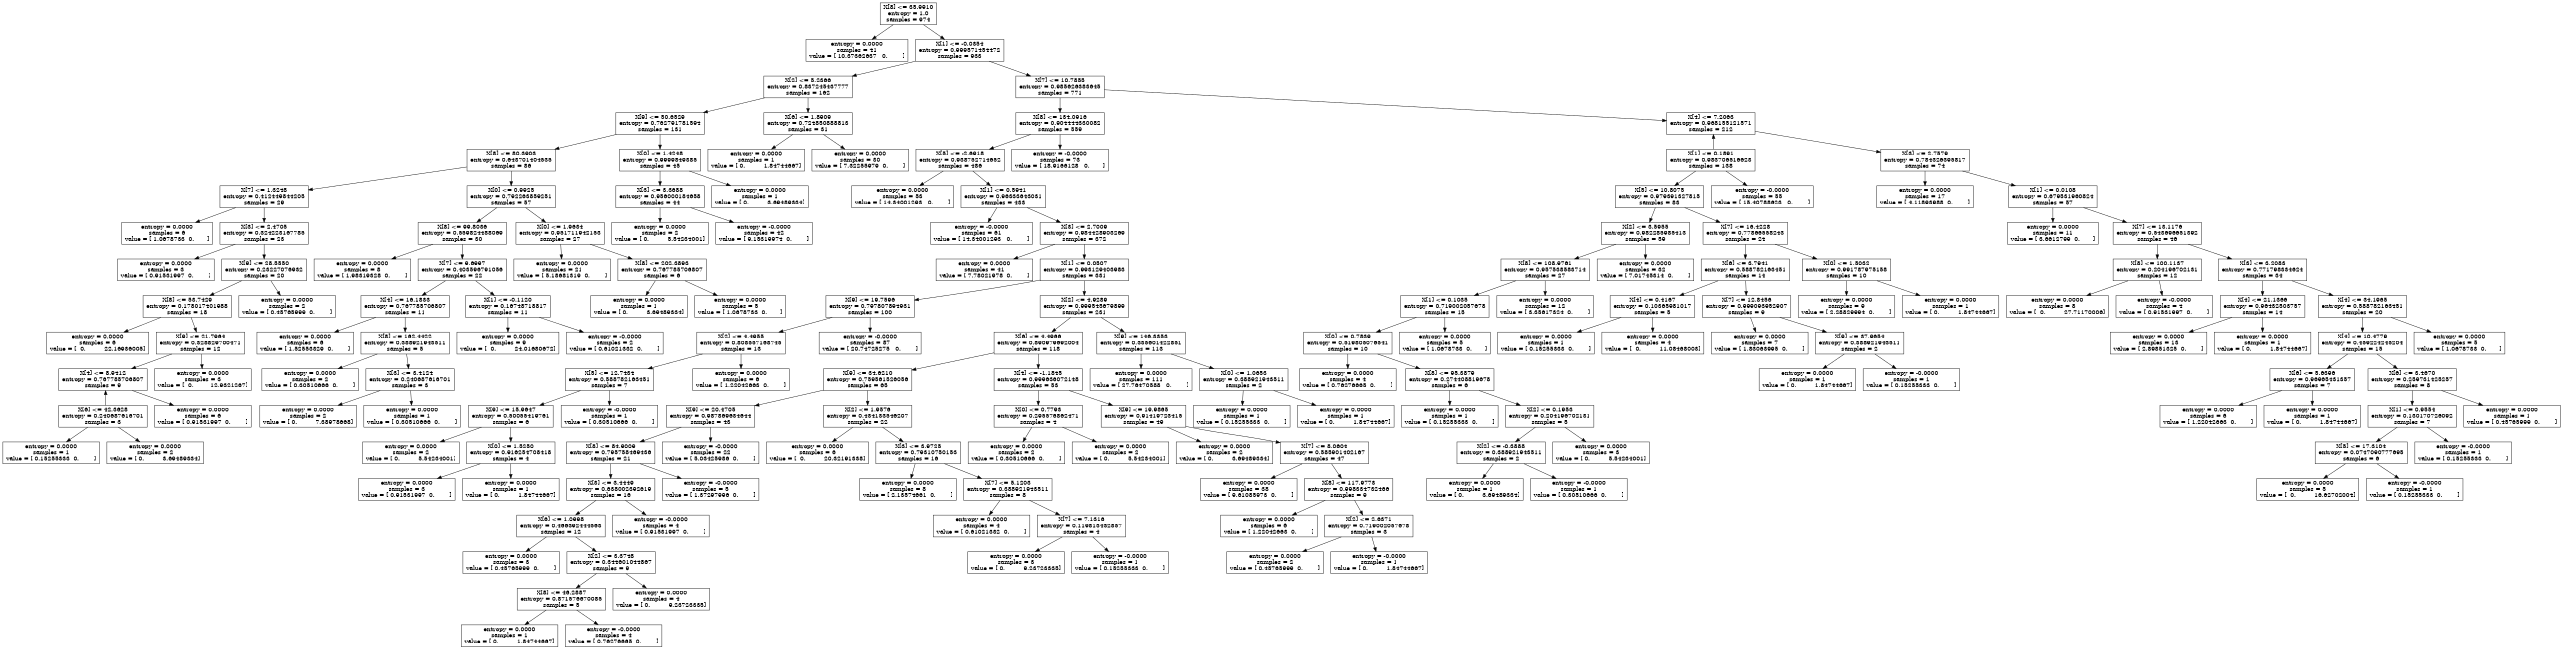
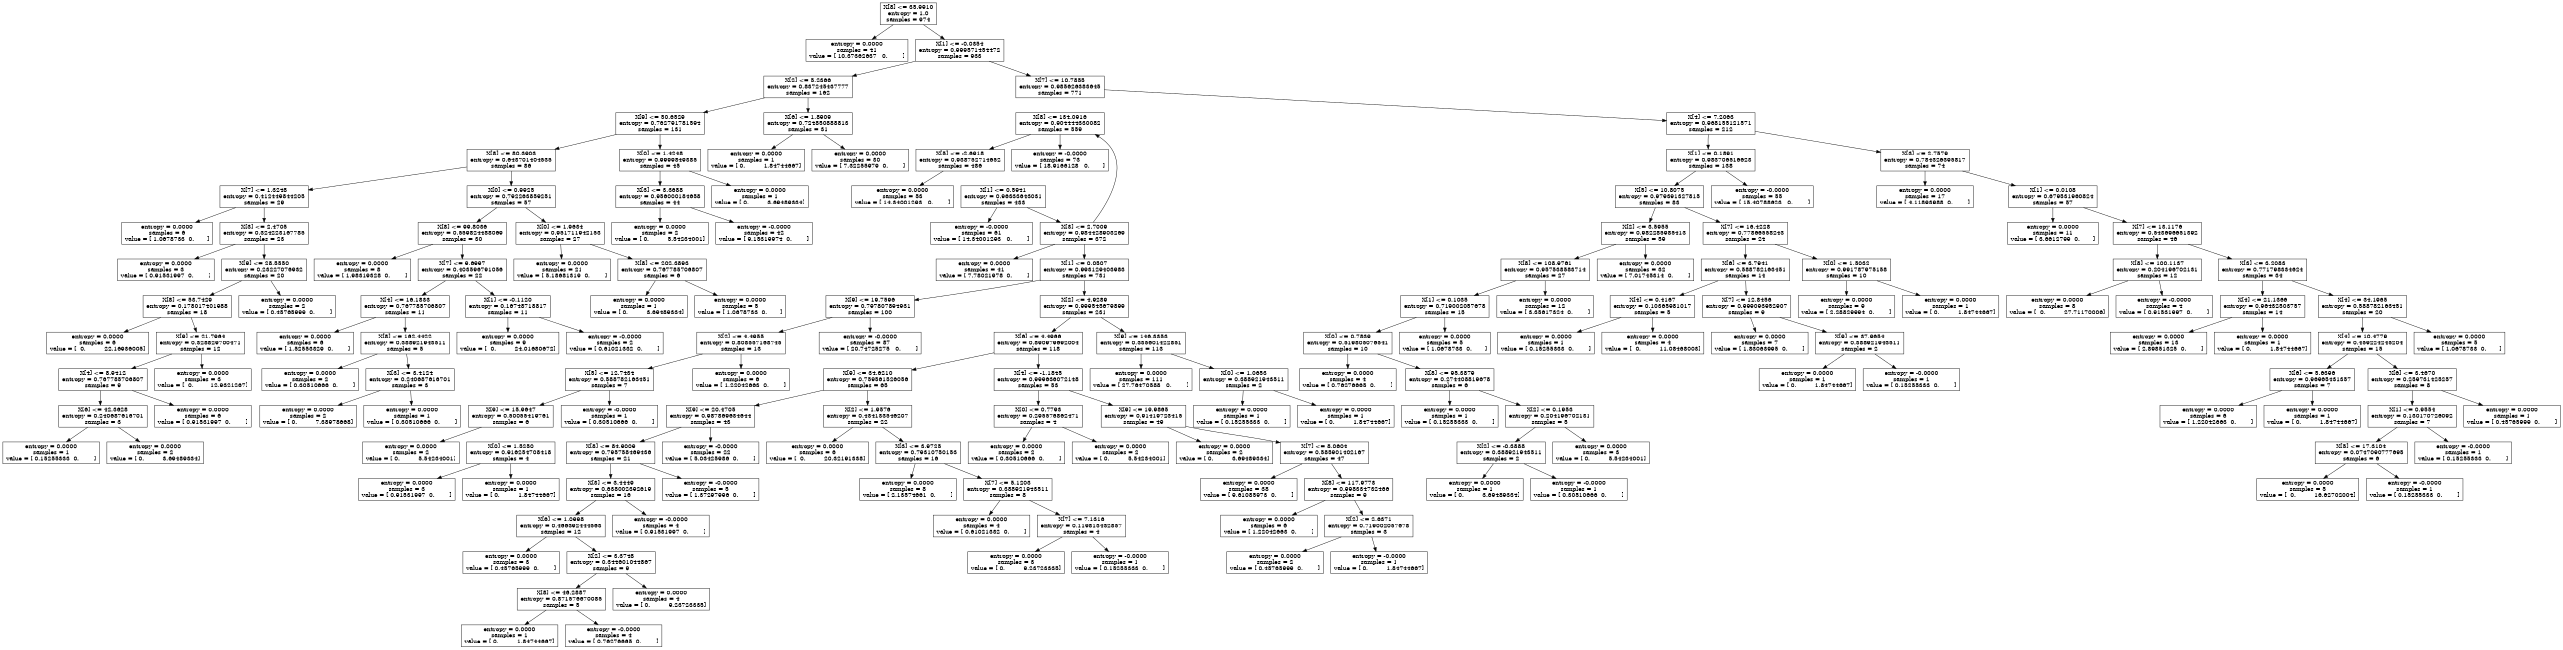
edge "X[7] <= 10.7855 entropy = 0.985626383645 samples = 771" -> "X[8] <= 134.0916 entropy = 0.904444330082 samples = 559": now "X[3] <= 2.7009 entropy = 0.984428903269 samples = 372" -> "X[8] <= 134.0916 entropy = 0.904444330082 samples = 559"
edge "X[1] <= 0.1891 entropy = 0.983706516623 samples = 138" -> "X[4] <= 7.2063 entropy = 0.968155121571 samples = 212": reversed
edge "X[5] <= -2.6918 entropy = 0.938752714652 samples = 486" -> "X[1] <= 0.5941 entropy = 0.96333643031 samples = 433": removed
node "X[1] <= 0.0507 entropy = 0.993129403983 samples = 331": label "X[1] <= 0.0507 entropy = 0.993129403983 samples = 331" -> "X[1] <= 0.0507 entropy = 0.993129403983 samples = 731"
edge "X[6] <= 42.3628 entropy = 0.240687616701 samples = 3" -> "X[4] <= 8.9412 entropy = 0.767785706807 samples = 9": reversed
edge "X[9] <= 15.9647 entropy = 0.50055419761 samples = 6" -> "X[0] <= 1.5250 entropy = 0.916254708418 samples = 4": removed
